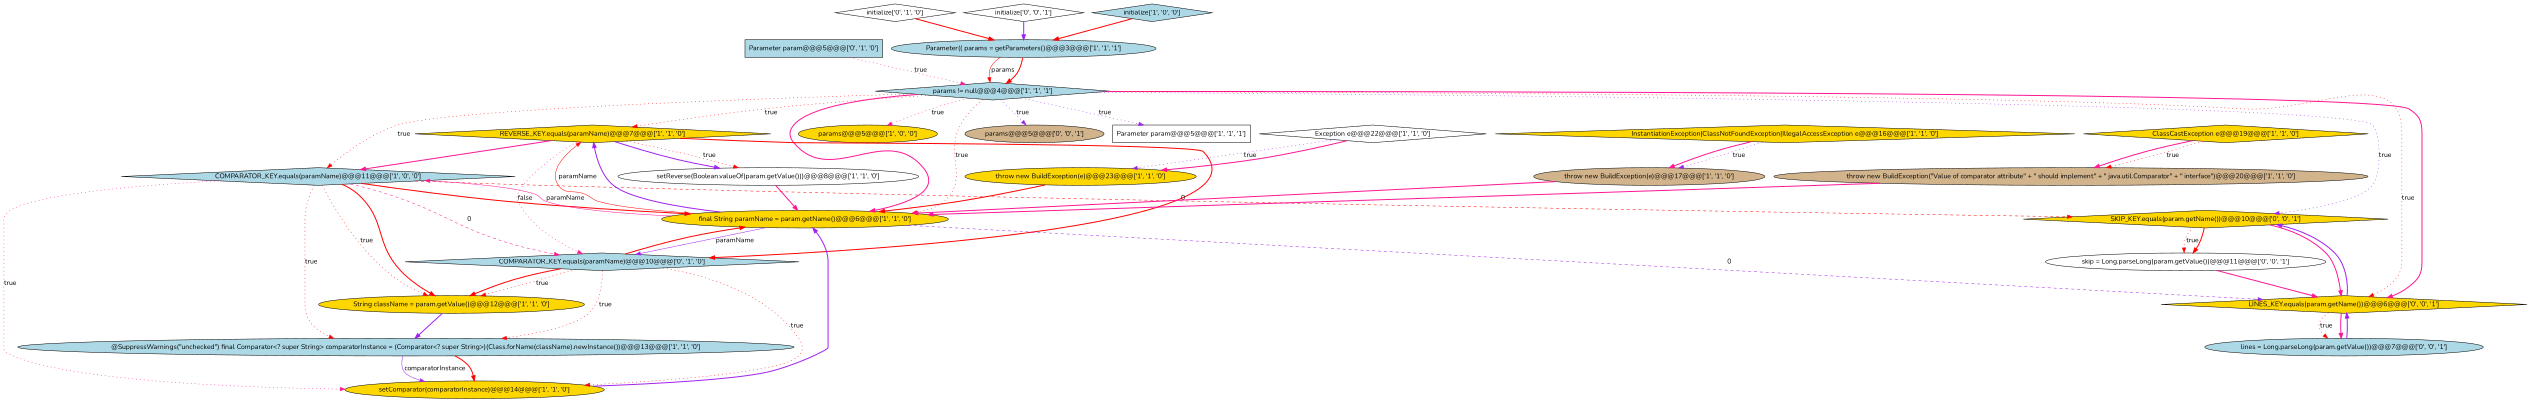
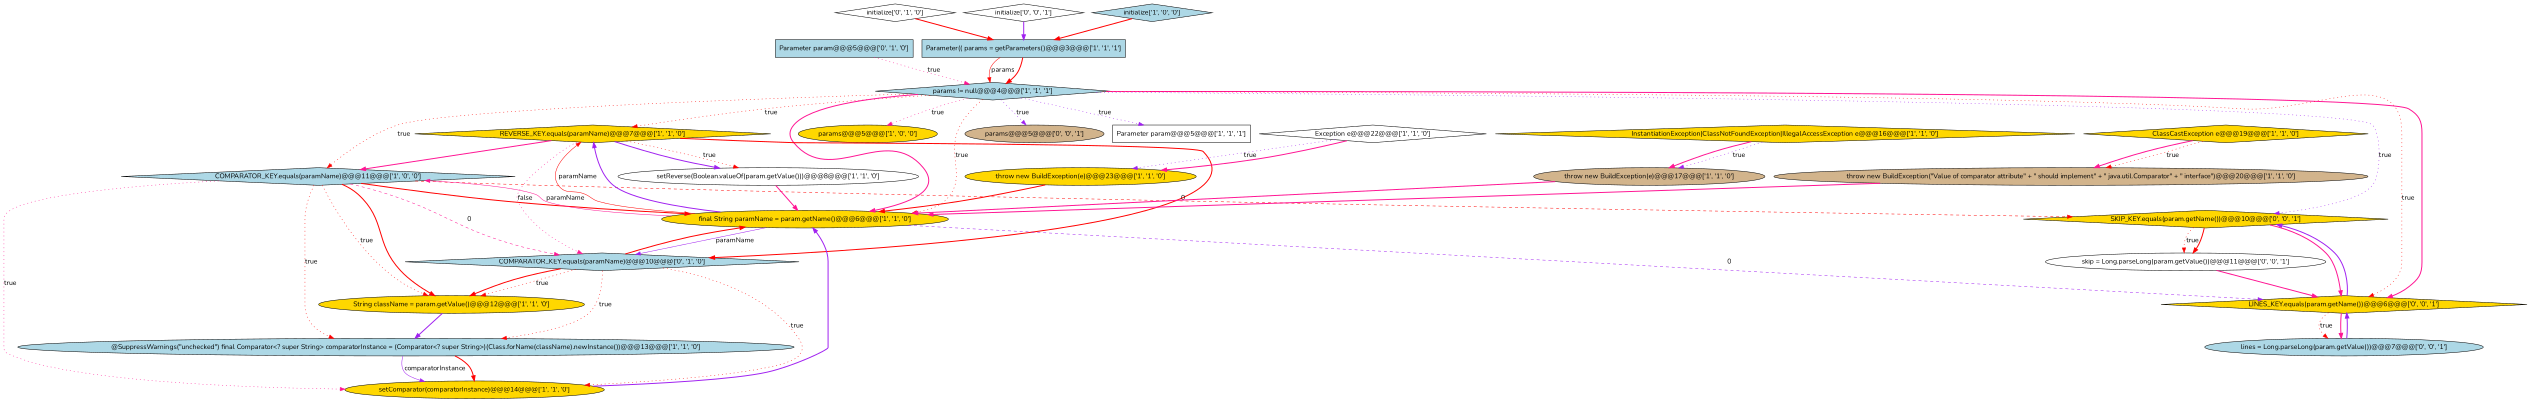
node "Parameter(( params = getParameters()@@@3@@@['1', '1', '1']": shape ellipse -> box
